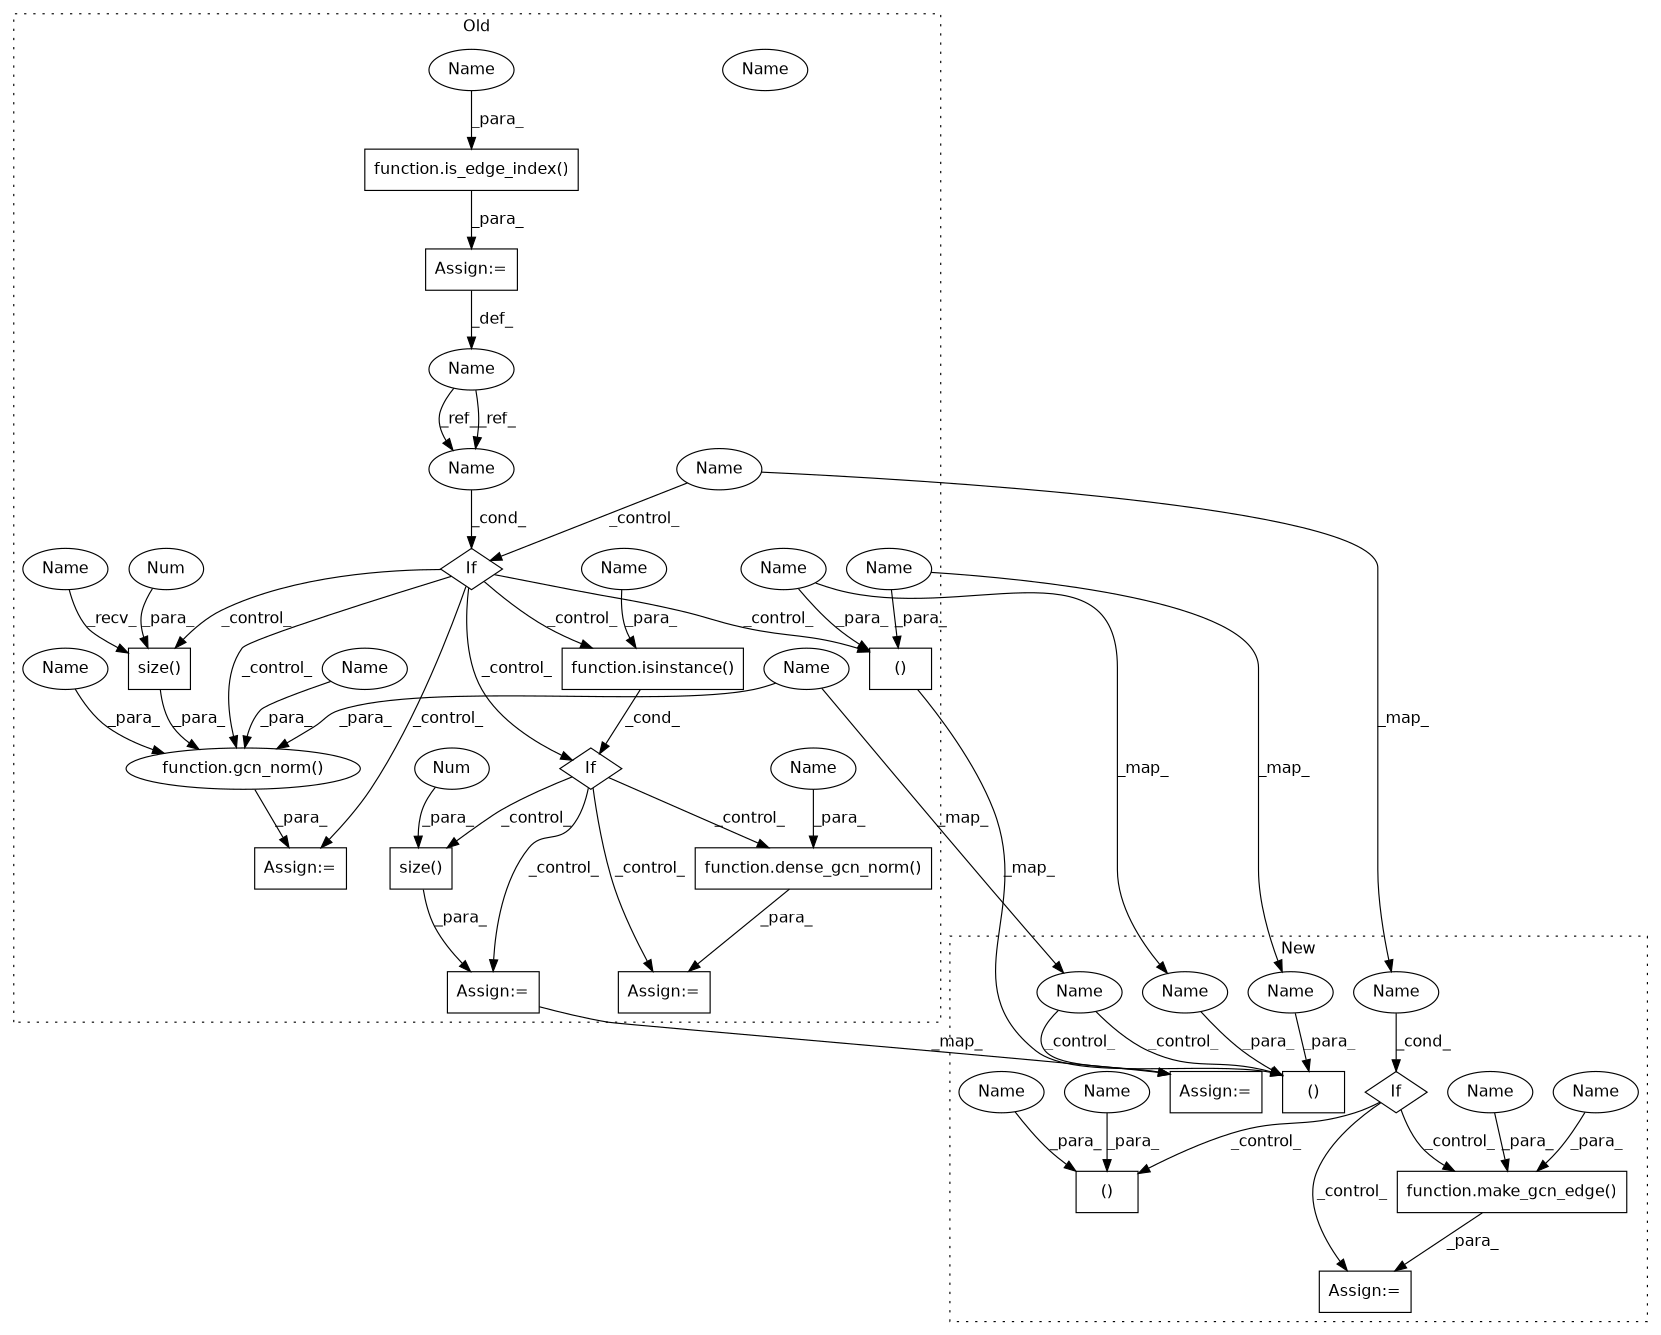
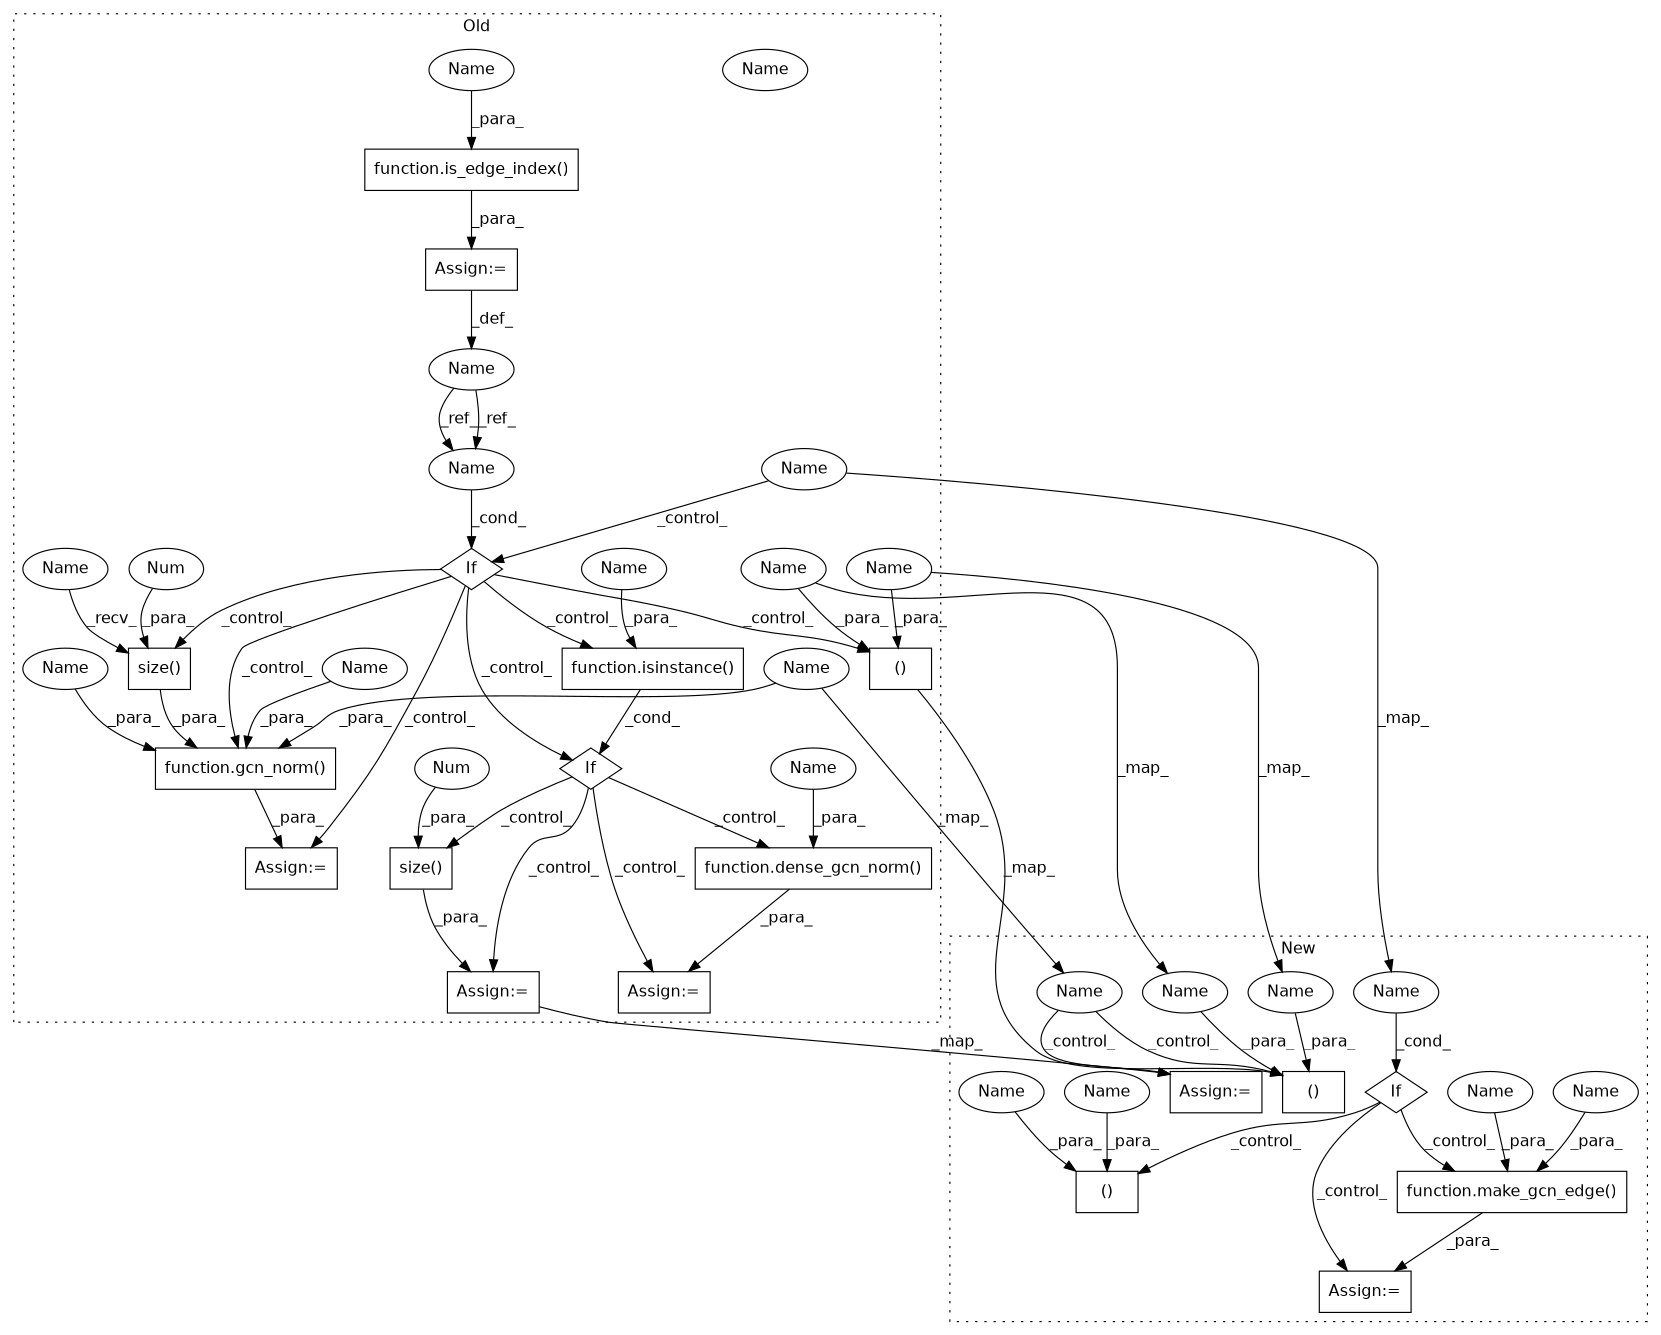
node "function.gcn_norm()": shape ellipse -> box
